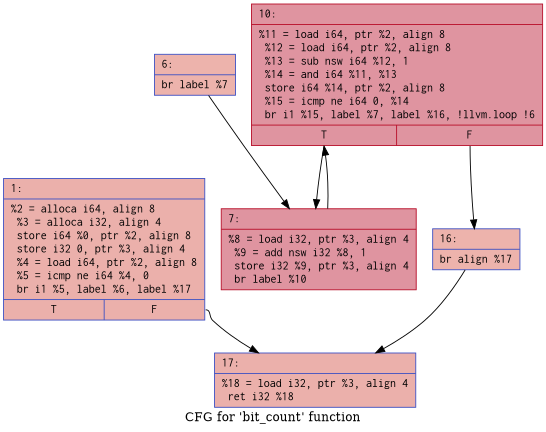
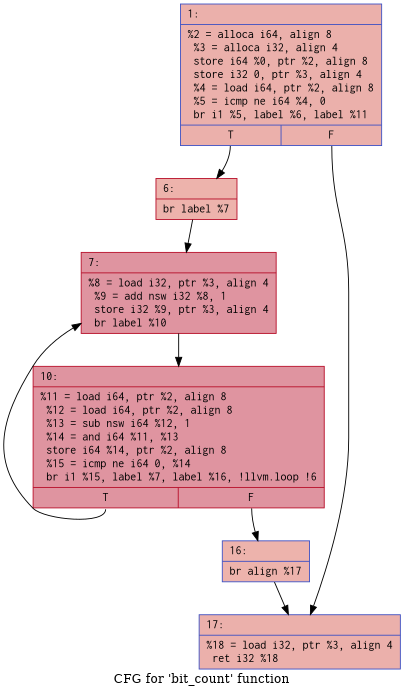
node "6:": color #3d50c3ff -> #b70d28ff
edge "1:" -> "6:": added
node "1:": text "br i1 %5, label %6, label %17" -> "br i1 %5, label %6, label %11"
